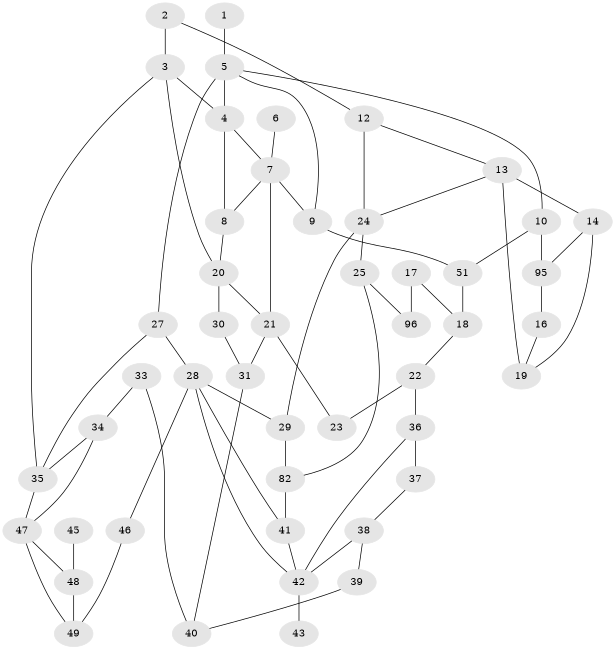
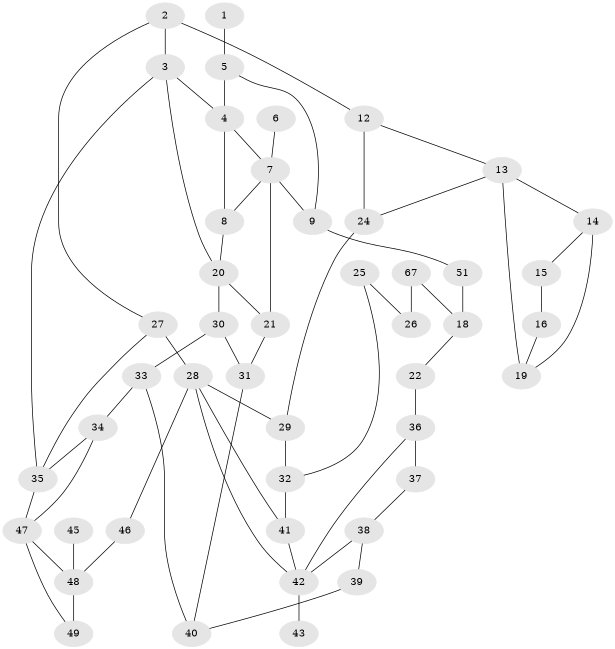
edge "5" -- "27": now "2" -- "27"
node "10": removed
edge "24" -- "25": removed
node "17": label "17" -> "67"
node "95": label "95" -> "15"
node "96": label "96" -> "26"
edge "30" -- "33": added
node "23": removed
node "82": label "82" -> "32"
edge "46" -- "49": now "46" -- "48"
